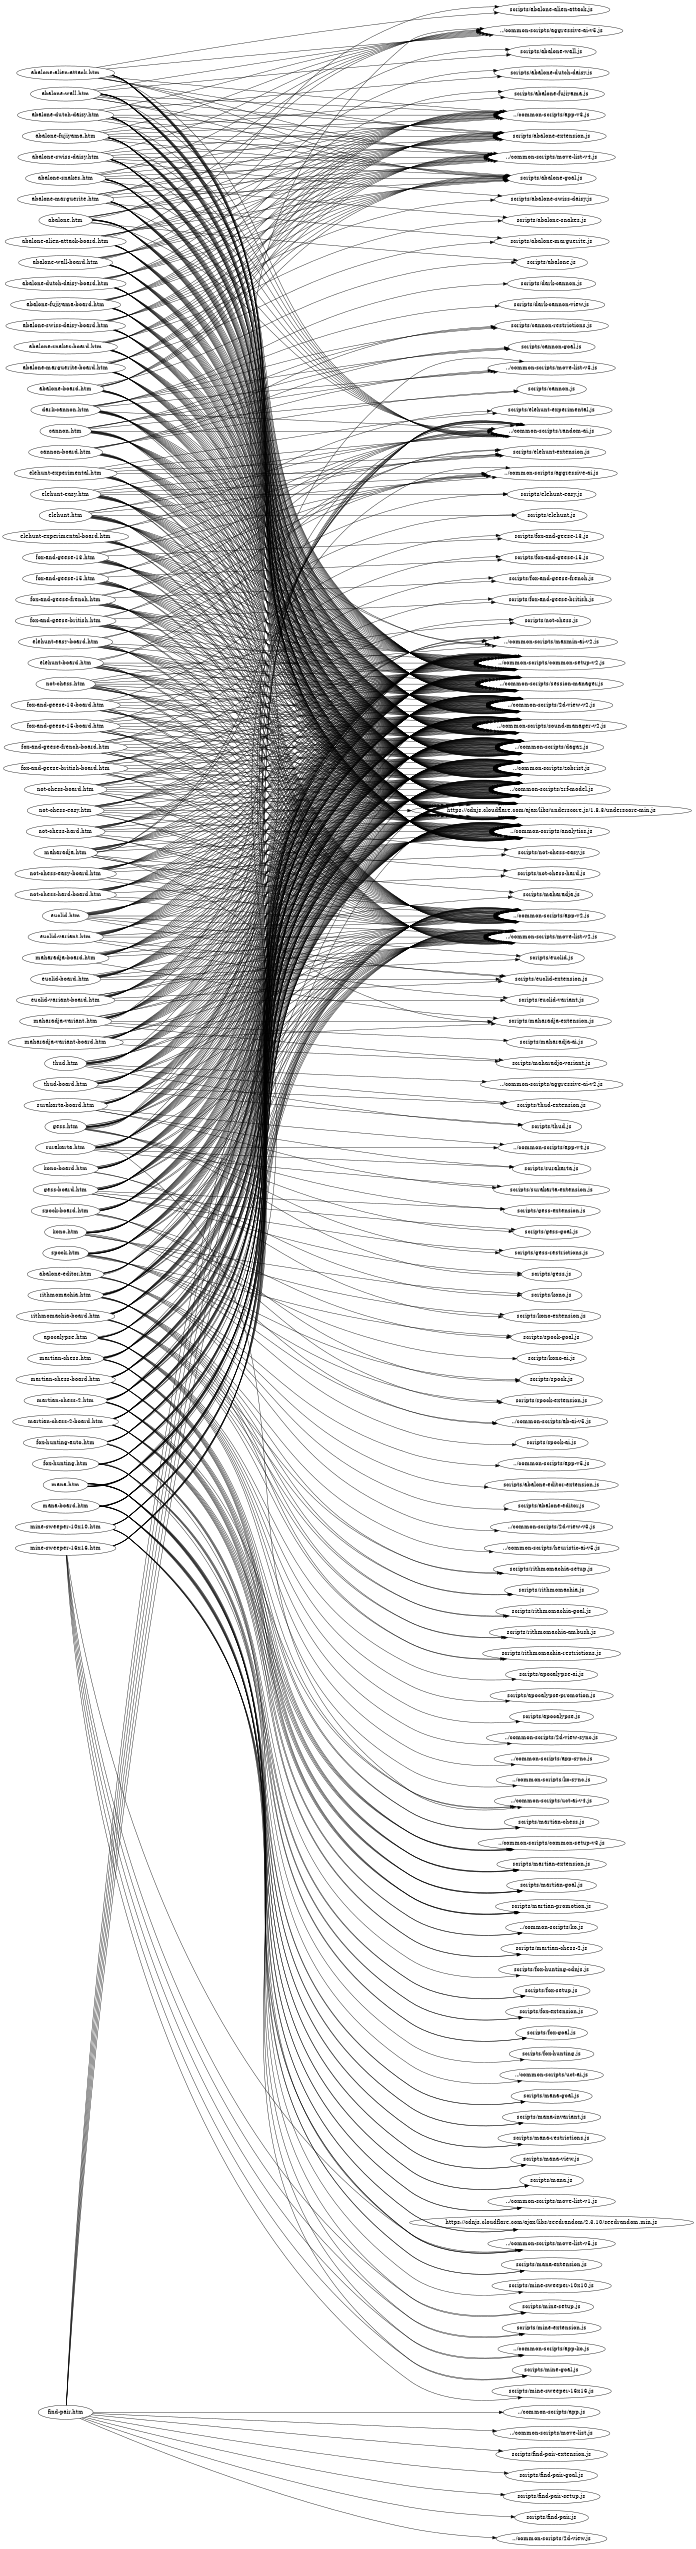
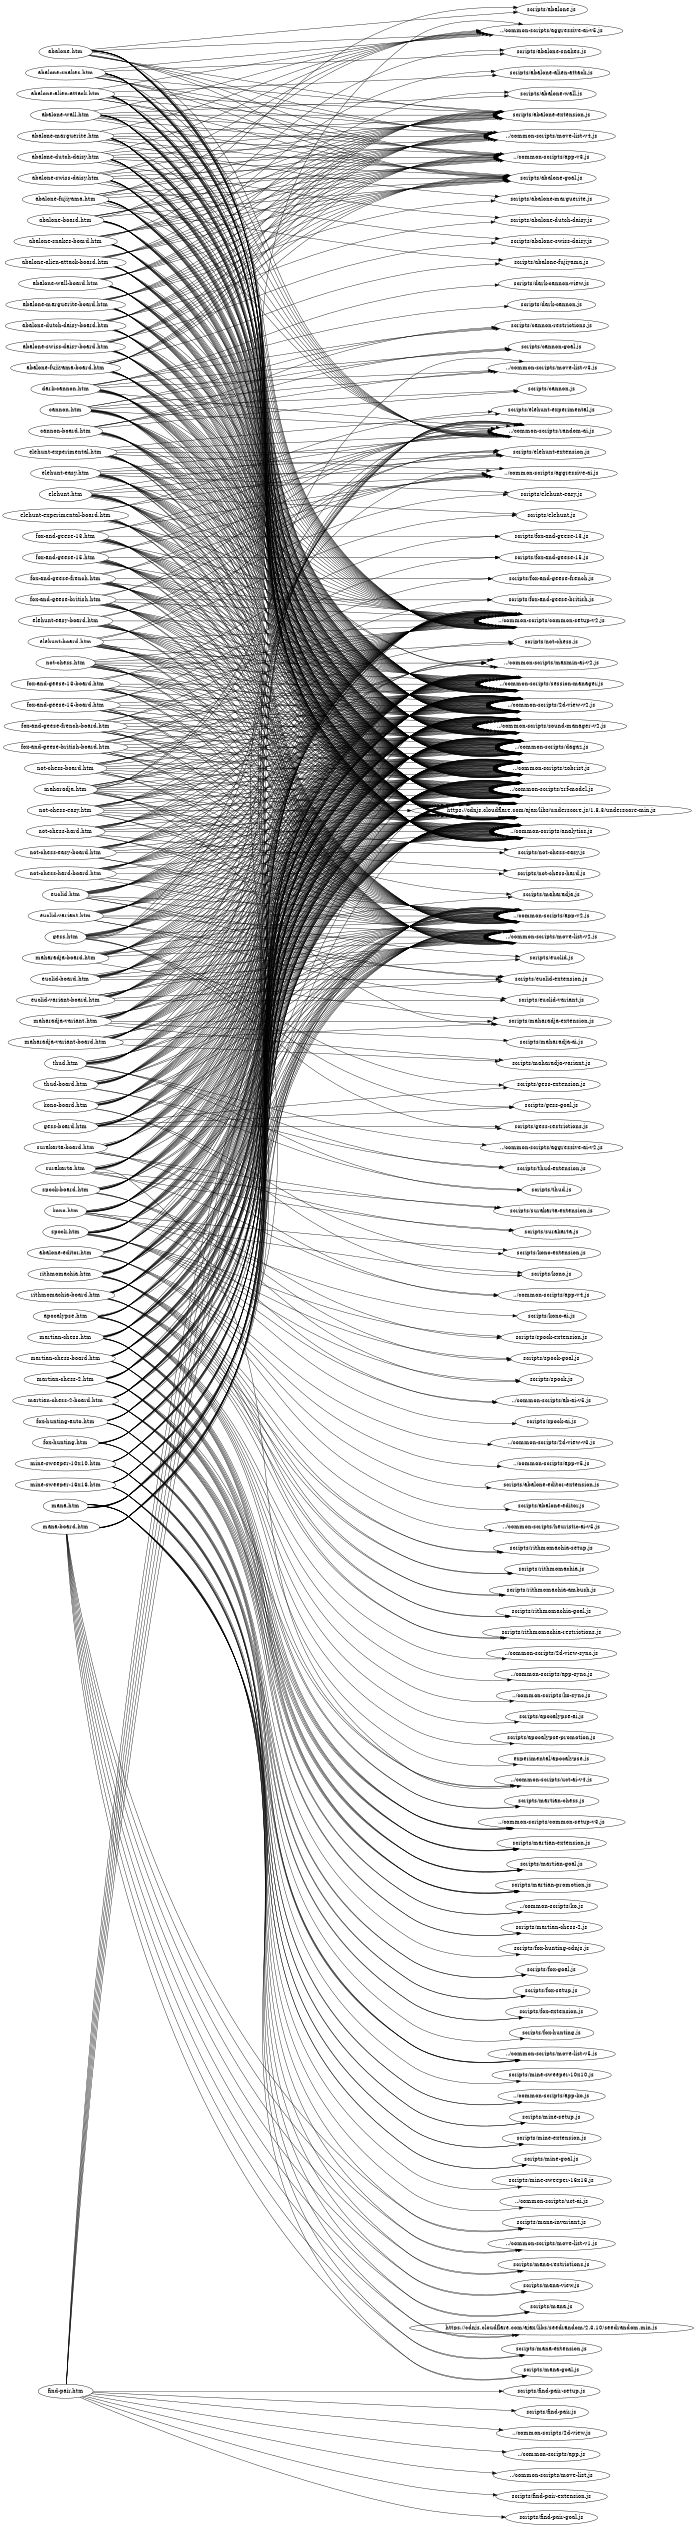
edge "abalone.htm" -> "scripts/abalone-goal.js": added
node "scripts/gess.js": removed
node "scripts/apocalypse.js": label "scripts/apocalypse.js" -> "experimental/apocalypse.js"
